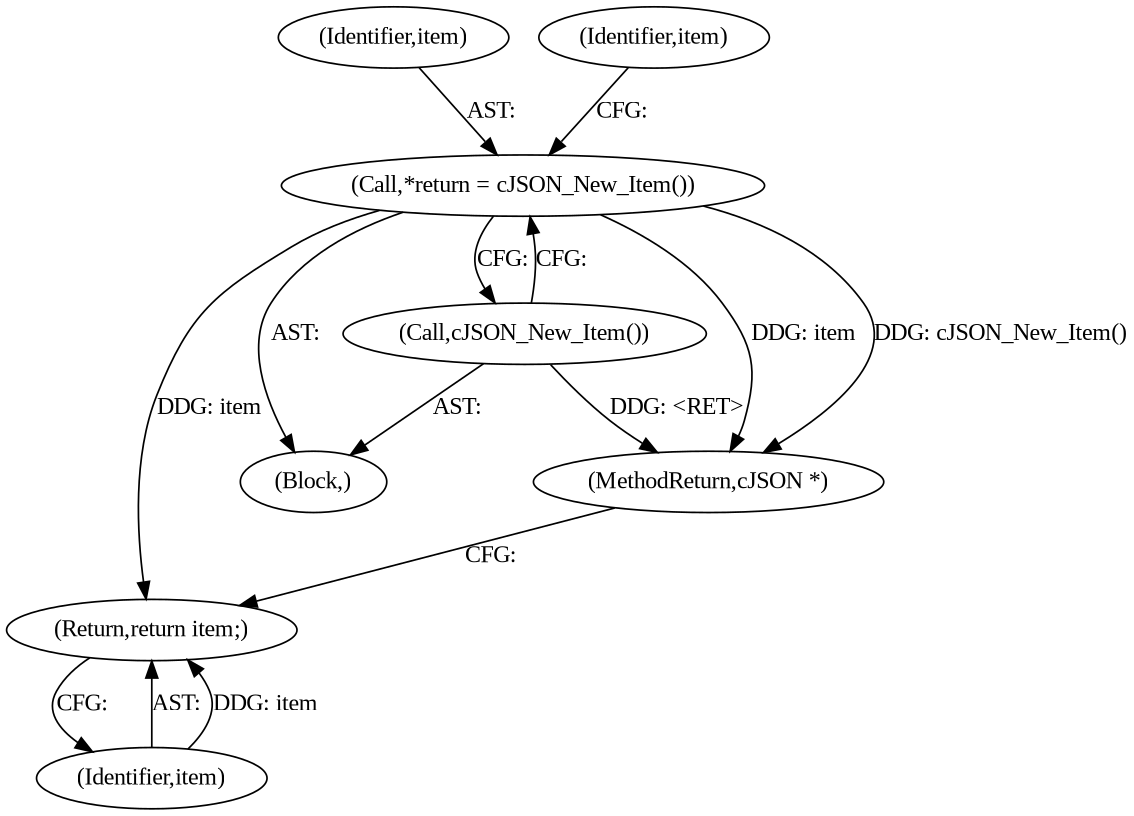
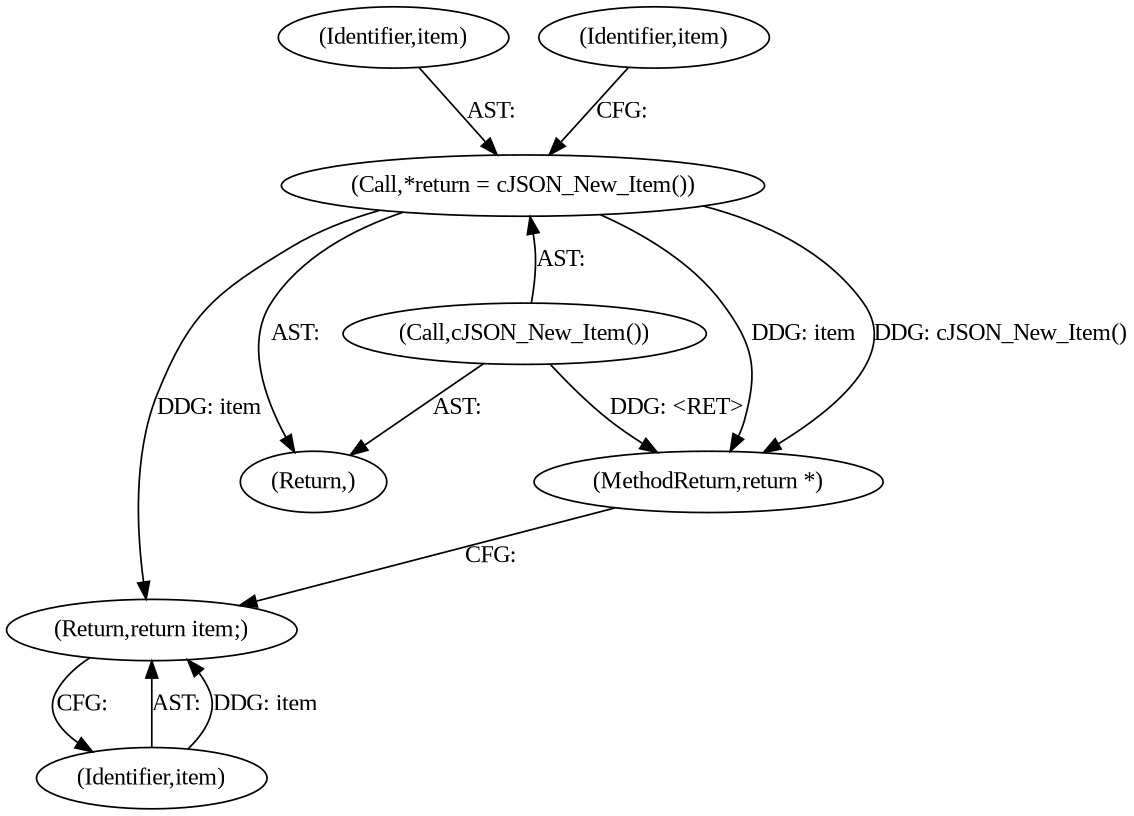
edge "(Call,*return = cJSON_New_Item())" -> "(Call,cJSON_New_Item())": removed, label "CFG:"
edge "(Call,cJSON_New_Item())" -> "(Call,*return = cJSON_New_Item())": label "CFG: " -> "AST: "
node "(Block,)": label "(Block,)" -> "(Return,)"
node "(MethodReturn,cJSON *)": label "(MethodReturn,cJSON *)" -> "(MethodReturn,return *)"
